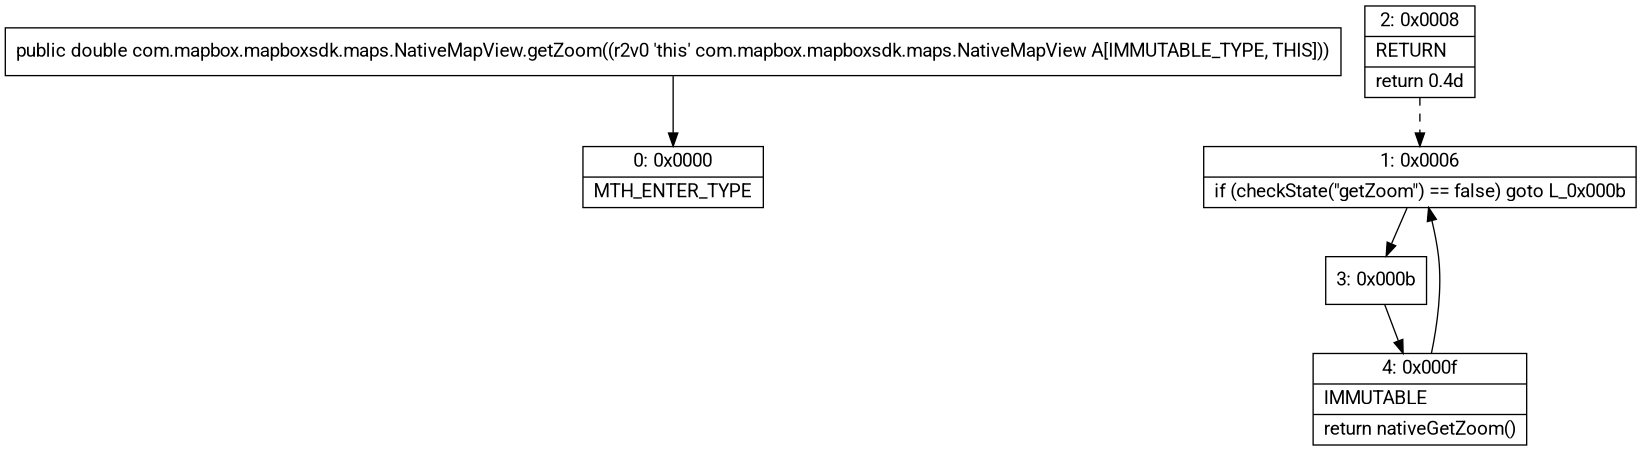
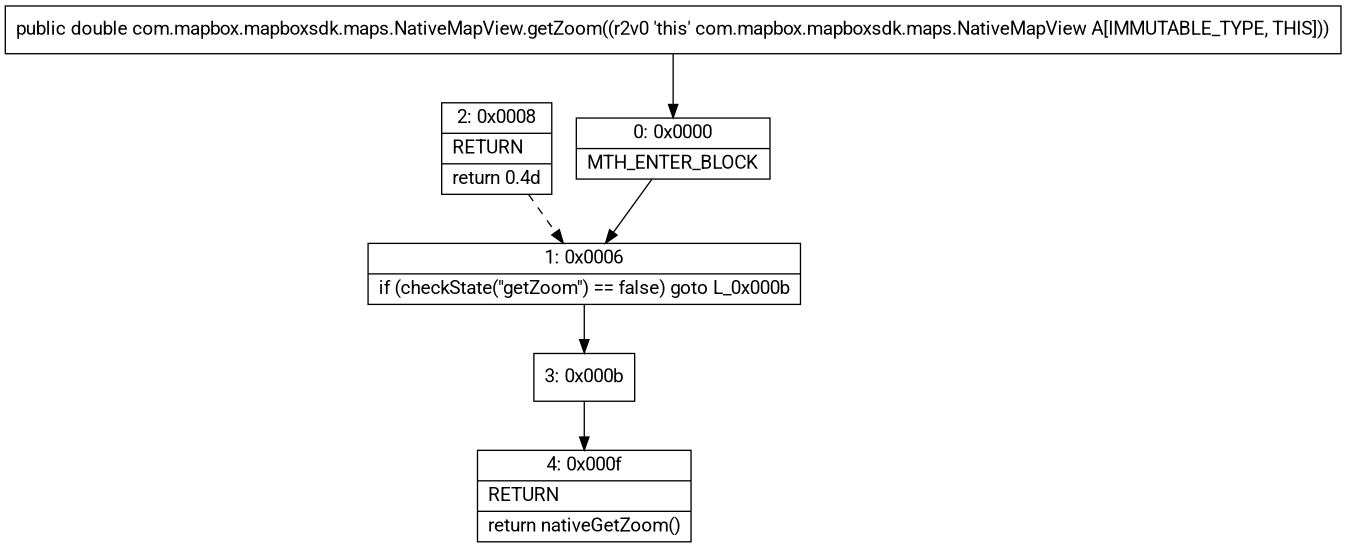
node "0: 0x0000": text "MTH_ENTER_TYPE" -> "MTH_ENTER_BLOCK"
edge "4: 0x000f" -> "1: 0x0006": now "0: 0x0000" -> "1: 0x0006"
node "4: 0x000f": text "IMMUTABLE" -> "RETURN"
